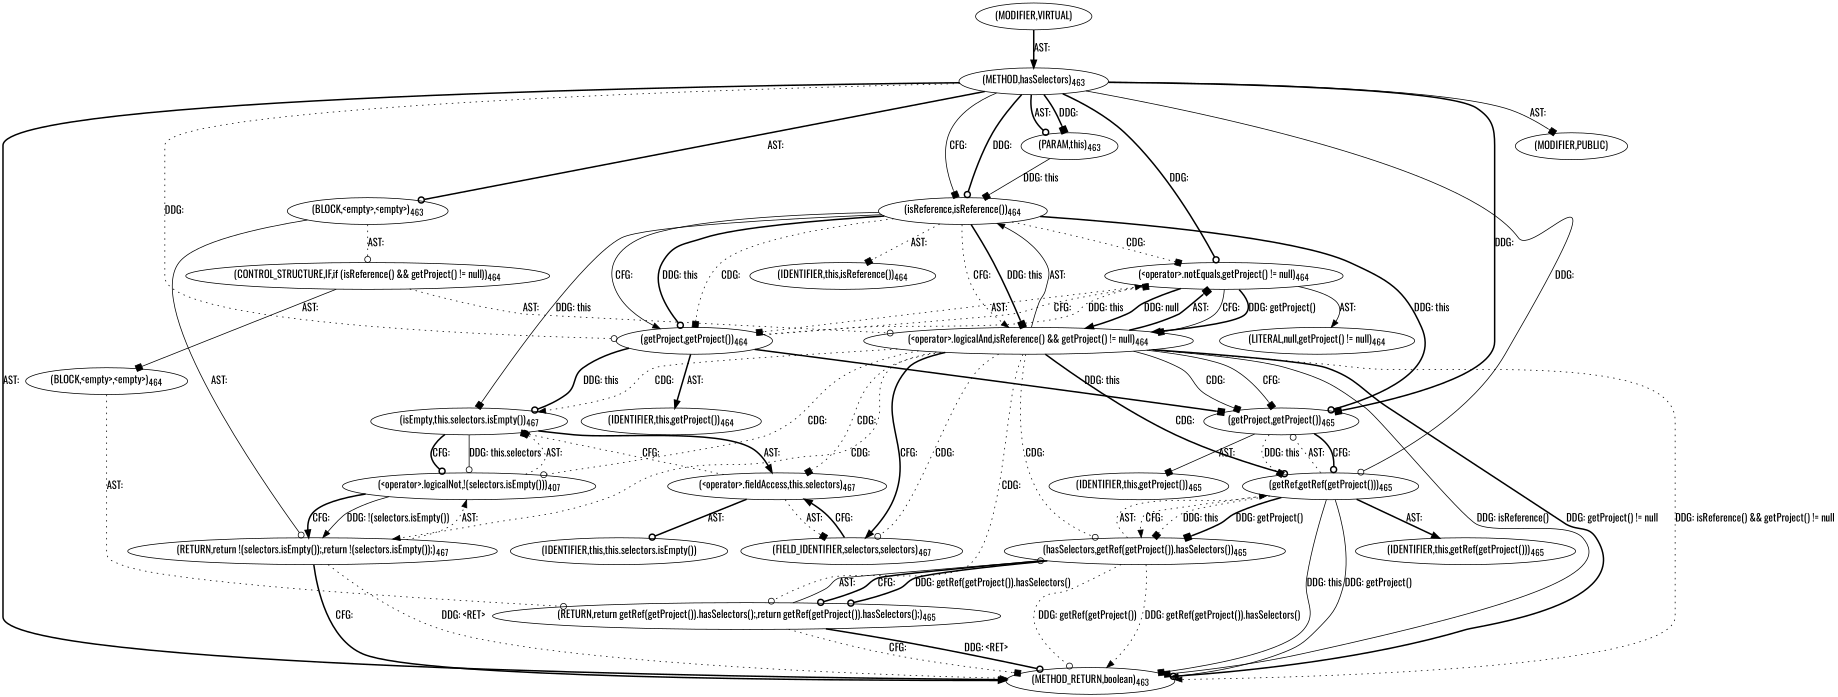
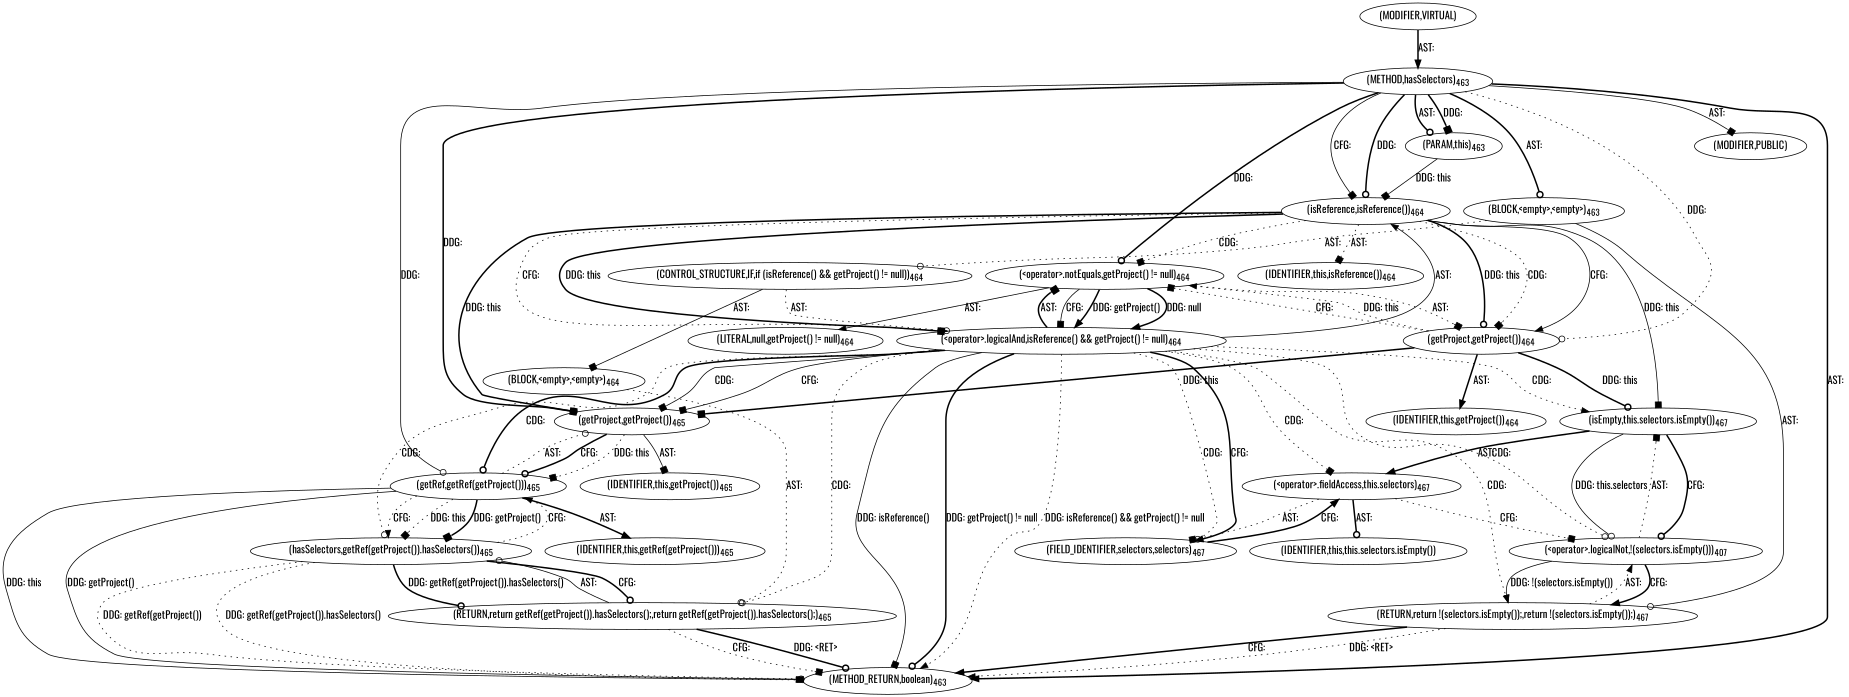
edge "(<operator>.fieldAccess,this.selectors)" -> "(isEmpty,this.selectors.isEmpty())": now "(<operator>.fieldAccess,this.selectors)" -> "(<operator>.logicalNot,!(selectors.isEmpty()))"
edge "(hasSelectors,getRef(getProject()).hasSelectors())" -> "(getRef,getRef(getProject()))": label "AST: " -> "CFG: "
